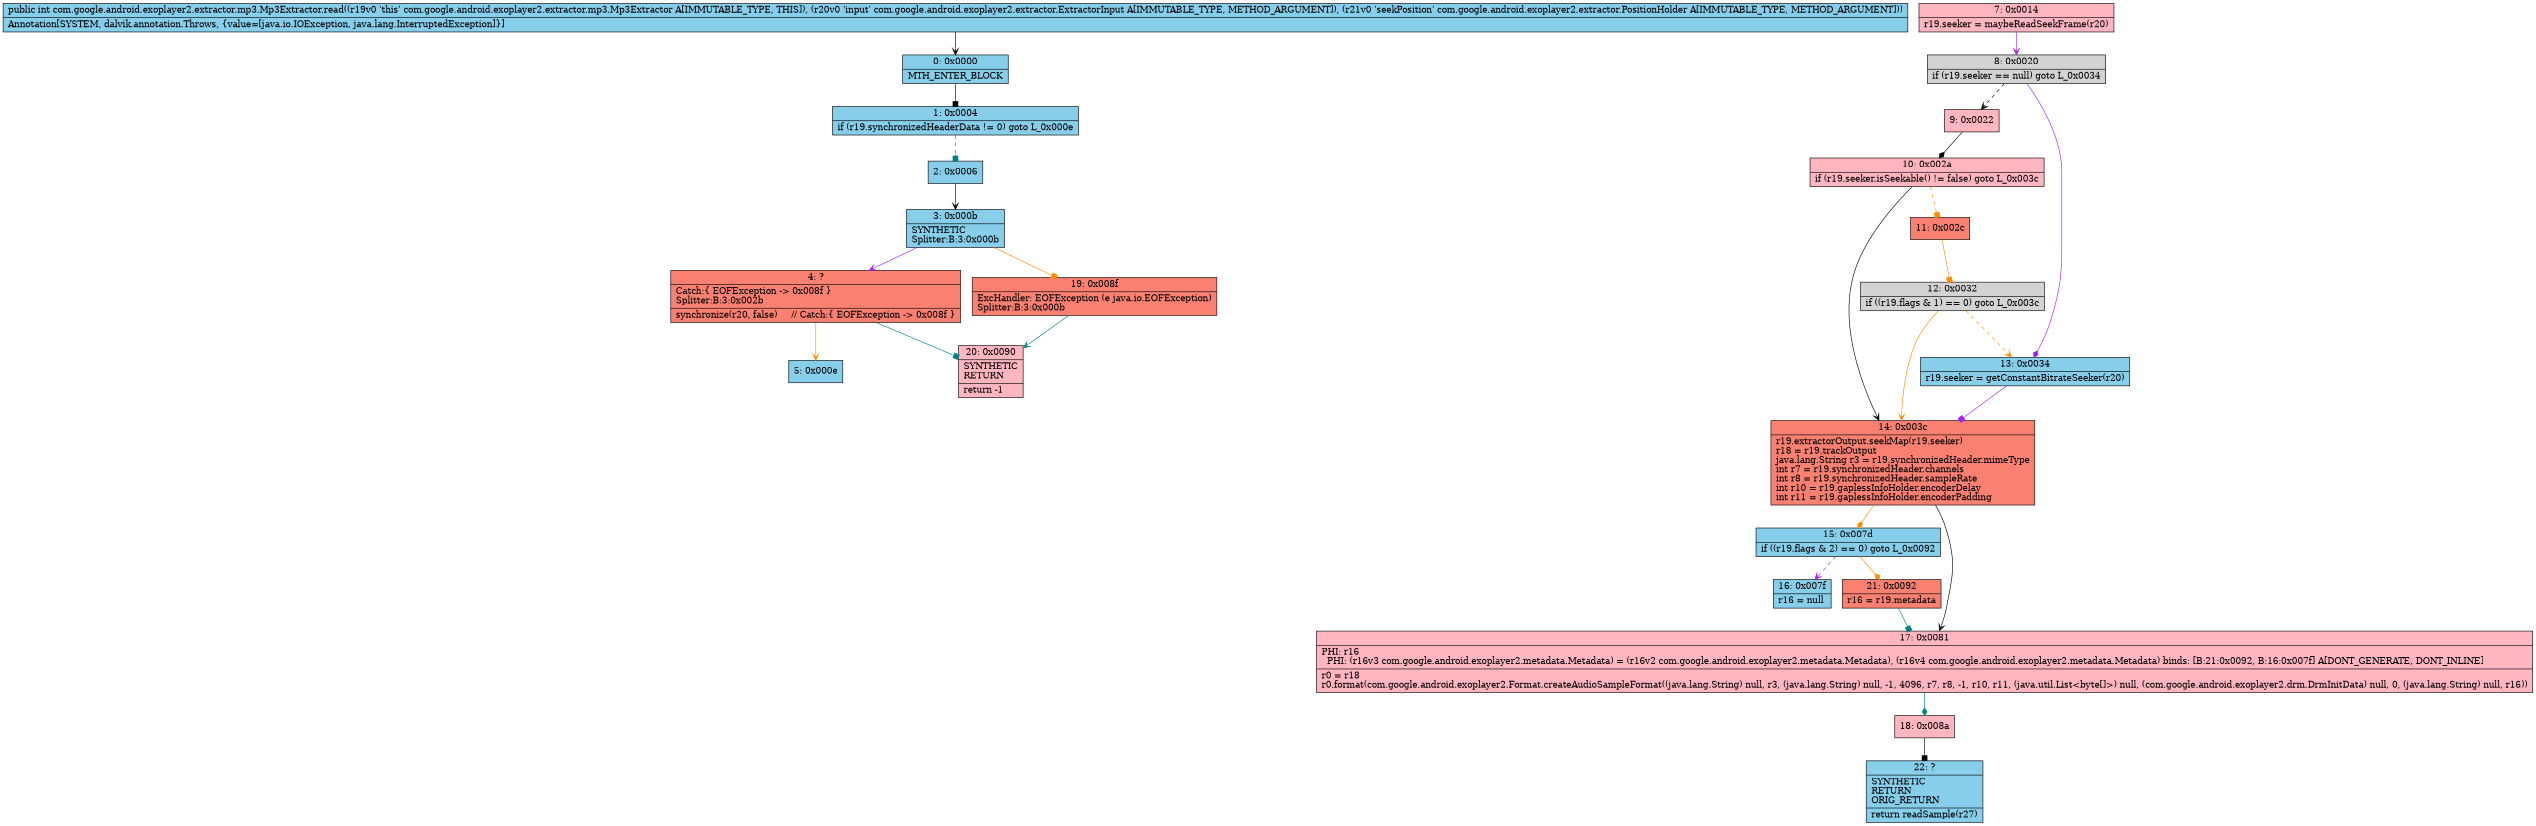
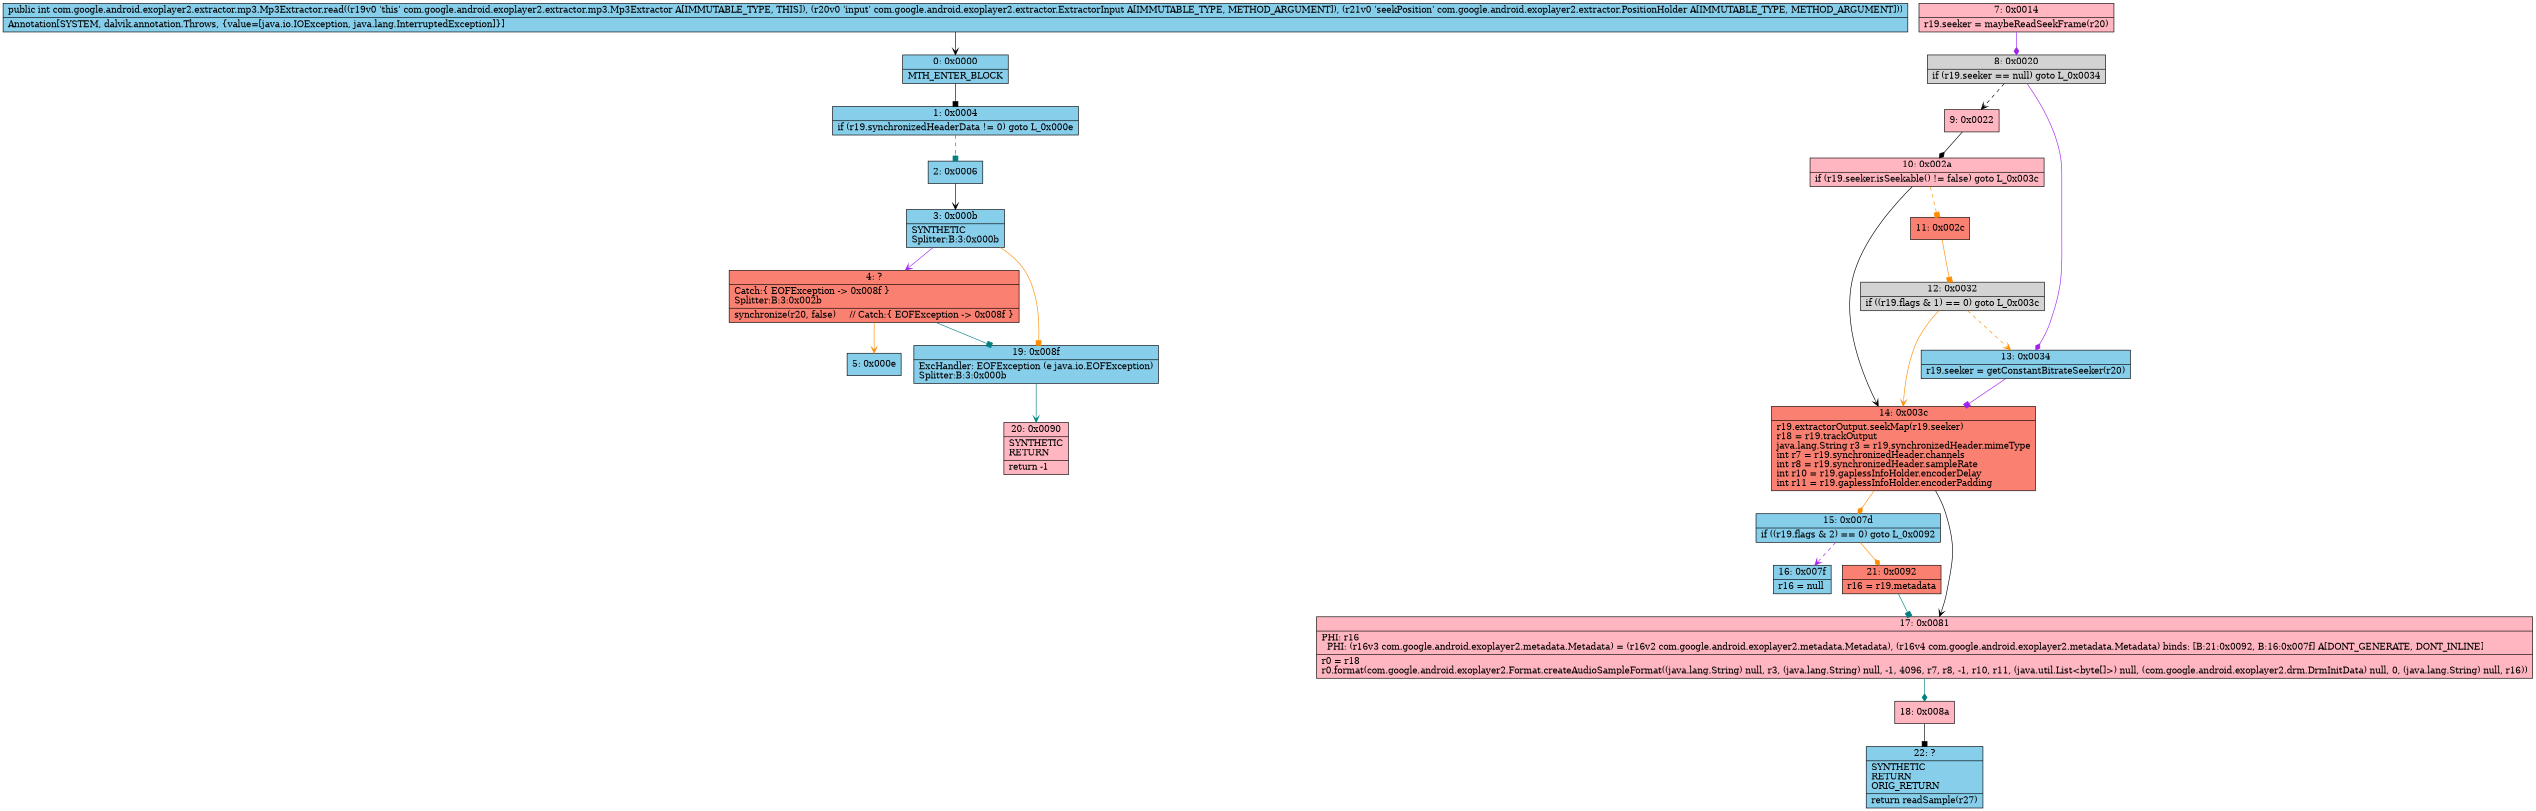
edge "7: 0x0014" -> "8: 0x0020": arrowhead vee -> diamond
node "19: 0x008f": fillcolor salmon -> skyblue
edge "4: ?" -> "20: 0x0090": now "4: ?" -> "19: 0x008f"
